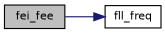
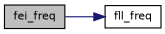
node "fei_fee": label "fei_fee" -> "fei_freq"
